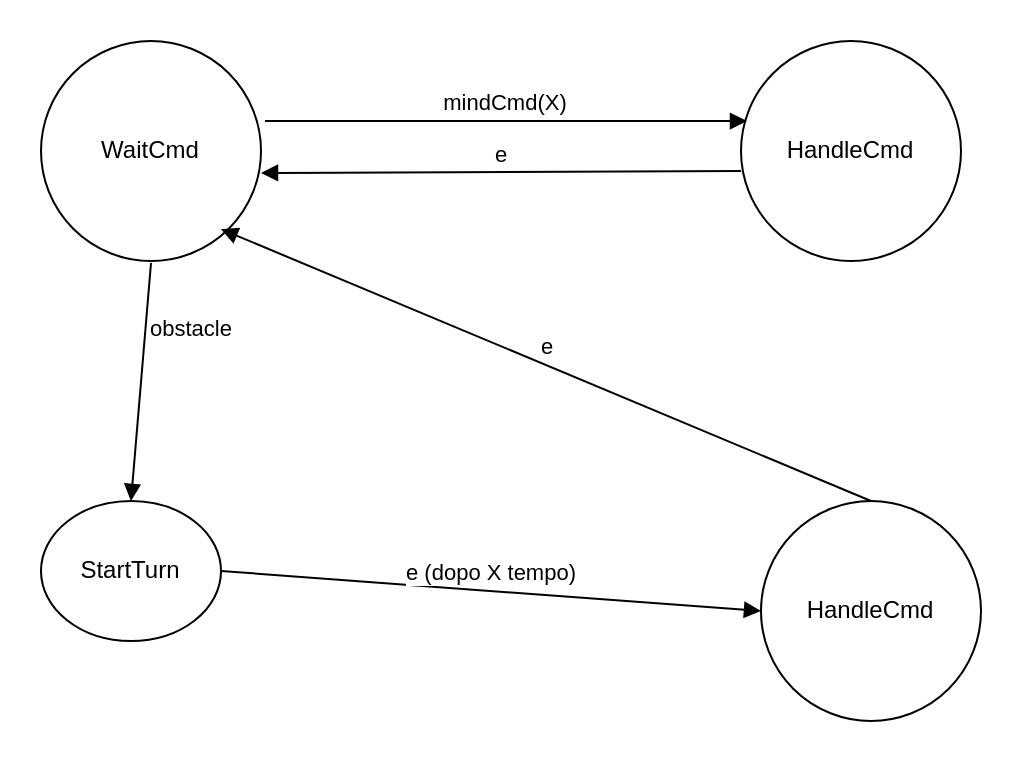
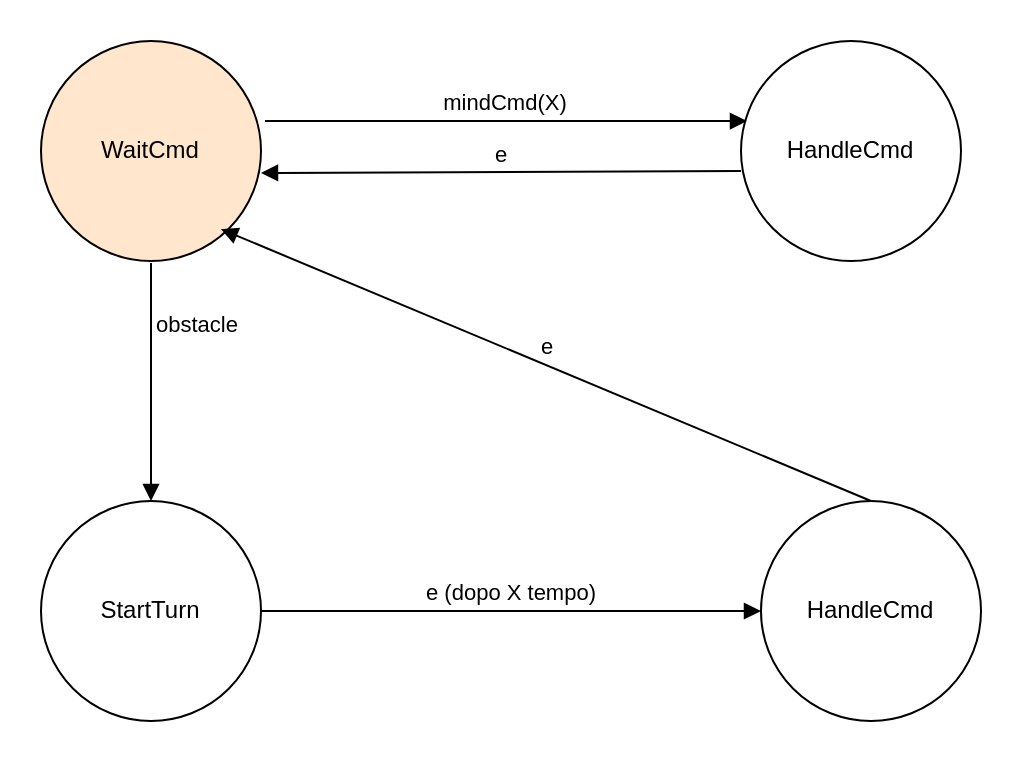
node "WaitCmd": fillcolor #ffffff -> #ffe6cc
node "StartTurn": size 180x140 -> 220x220
